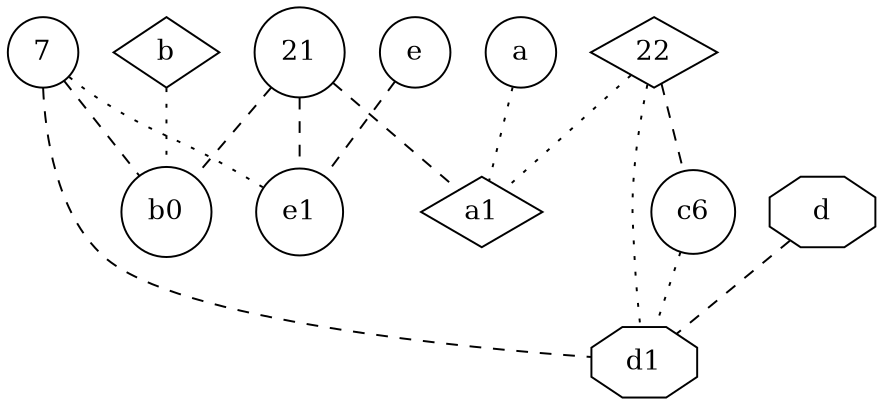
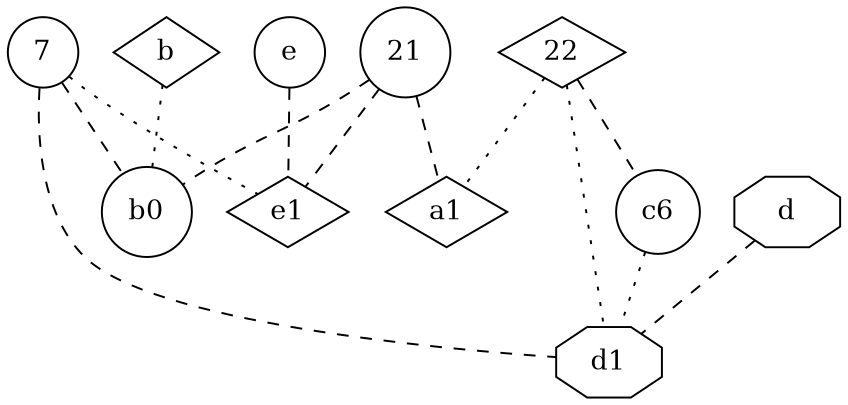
node "a": removed
node "e1": shape circle -> diamond
